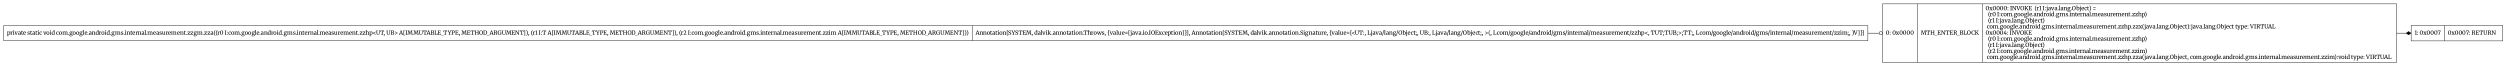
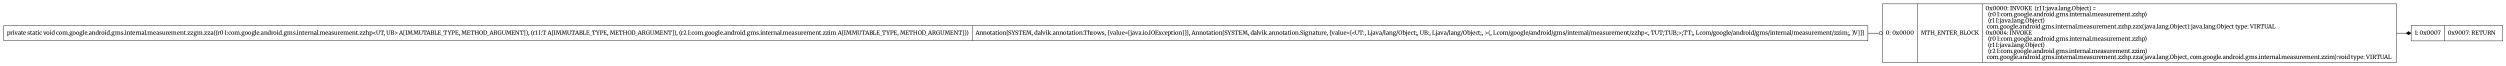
node "1: 0x0007": text "0x0007: RETURN" -> "0x9007: RETURN"
